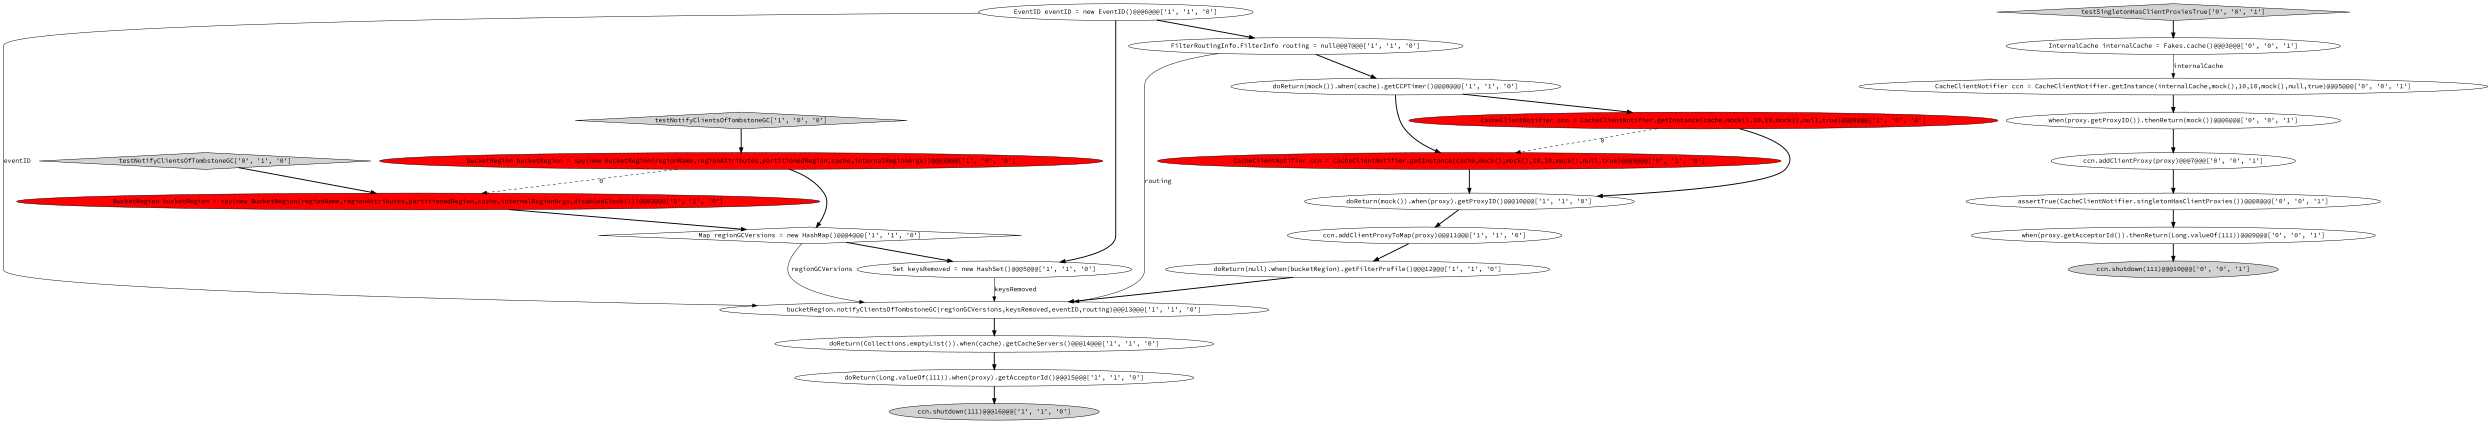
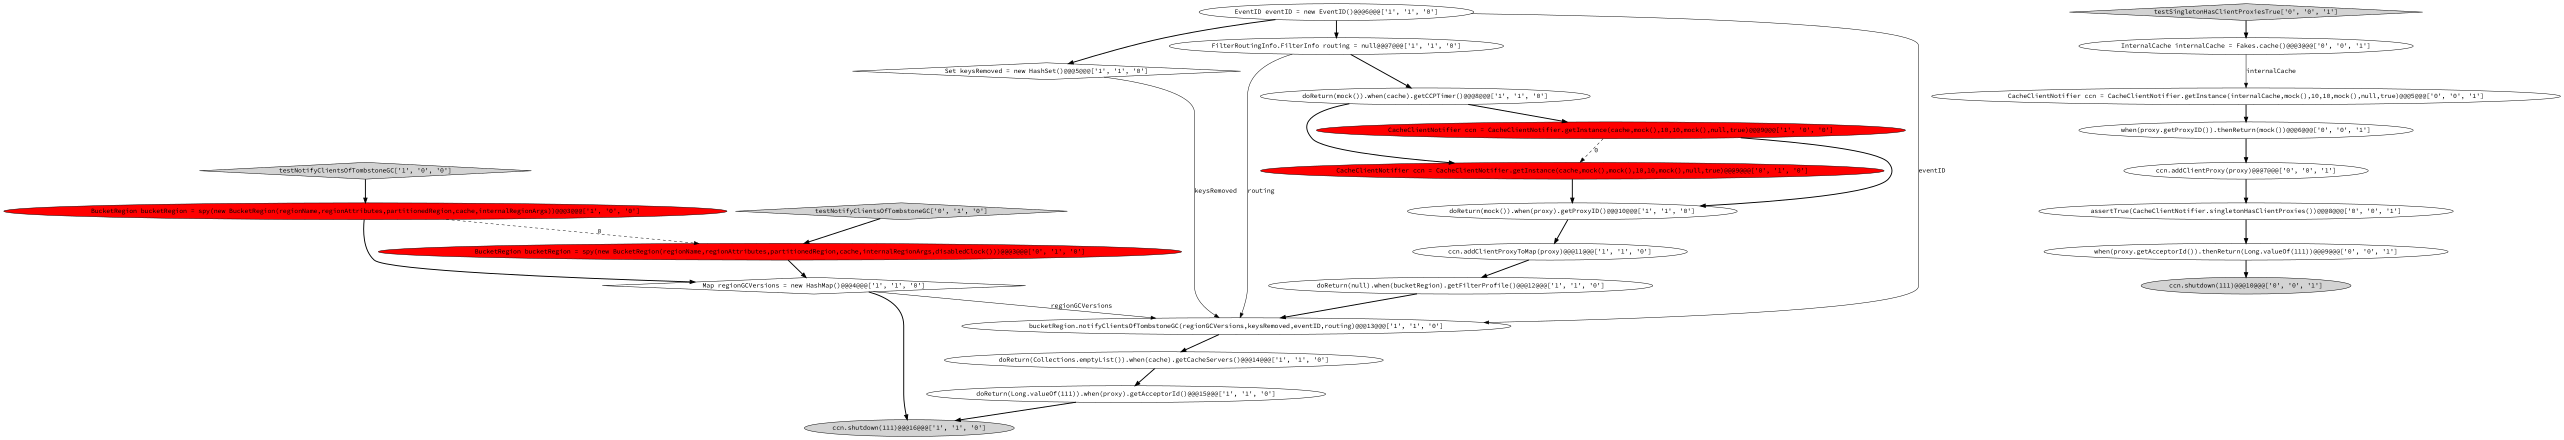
edge "Map regionGCVersions = new HashMap()@@@4@@@['1', '1', '0']" -> "Set keysRemoved = new HashSet()@@@5@@@['1', '1', '0']": now "Map regionGCVersions = new HashMap()@@@4@@@['1', '1', '0']" -> "ccn.shutdown(111)@@@16@@@['1', '1', '0']"
node "Set keysRemoved = new HashSet()@@@5@@@['1', '1', '0']": shape ellipse -> diamond
